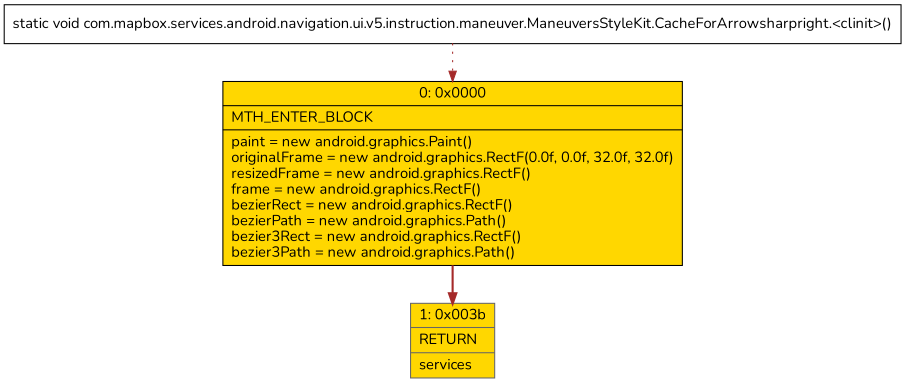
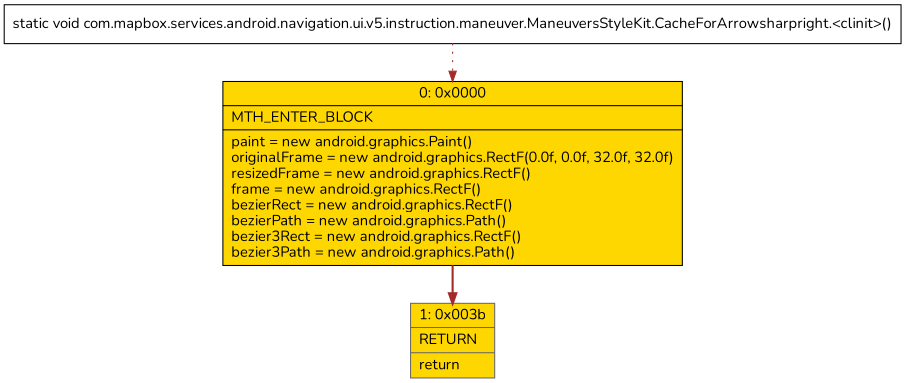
node "1: 0x003b": text "services" -> "return"
